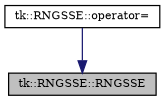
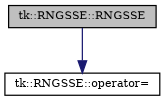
edge "tk::RNGSSE::operator=" -> "tk::RNGSSE::RNGSSE": reversed
